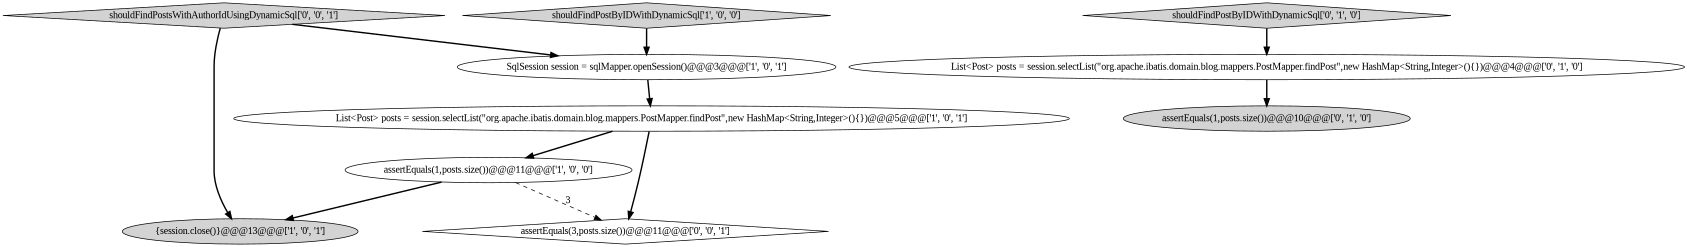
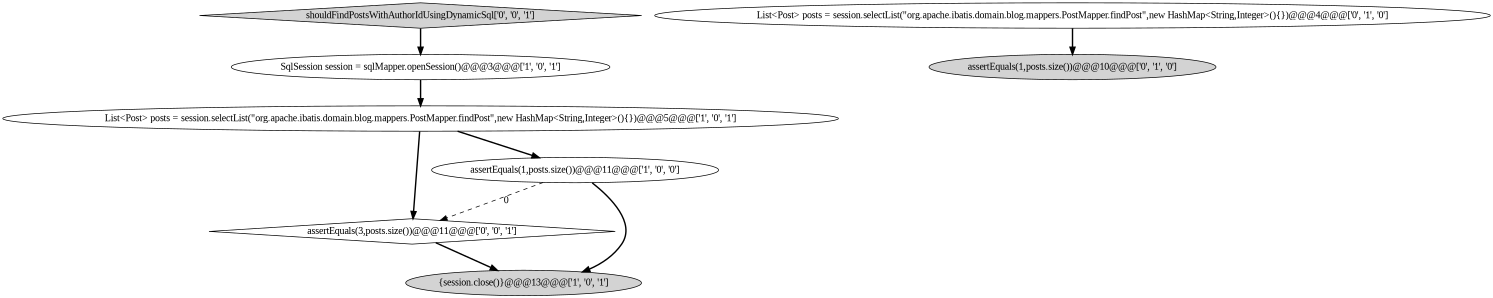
node "shouldFindPostByIDWithDynamicSql['1', '0', '0']": removed
node "shouldFindPostByIDWithDynamicSql['0', '1', '0']": removed
edge "shouldFindPostsWithAuthorIdUsingDynamicSql['0', '0', '1']" -> "{session.close()}@@@13@@@['1', '0', '1']": now "assertEquals(3,posts.size())@@@11@@@['0', '0', '1']" -> "{session.close()}@@@13@@@['1', '0', '1']"
edge "assertEquals(1,posts.size())@@@11@@@['1', '0', '0']" -> "assertEquals(3,posts.size())@@@11@@@['0', '0', '1']": label "3" -> "0"
